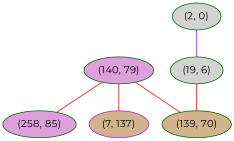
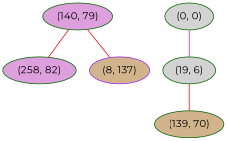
node "(2, 0)": label "(2, 0)" -> "(0, 0)"
edge "(140, 79)" -- "(139, 70)": removed
node "(258, 85)": label "(258, 85)" -> "(258, 82)"
node "(7, 137)": label "(7, 137)" -> "(8, 137)"
